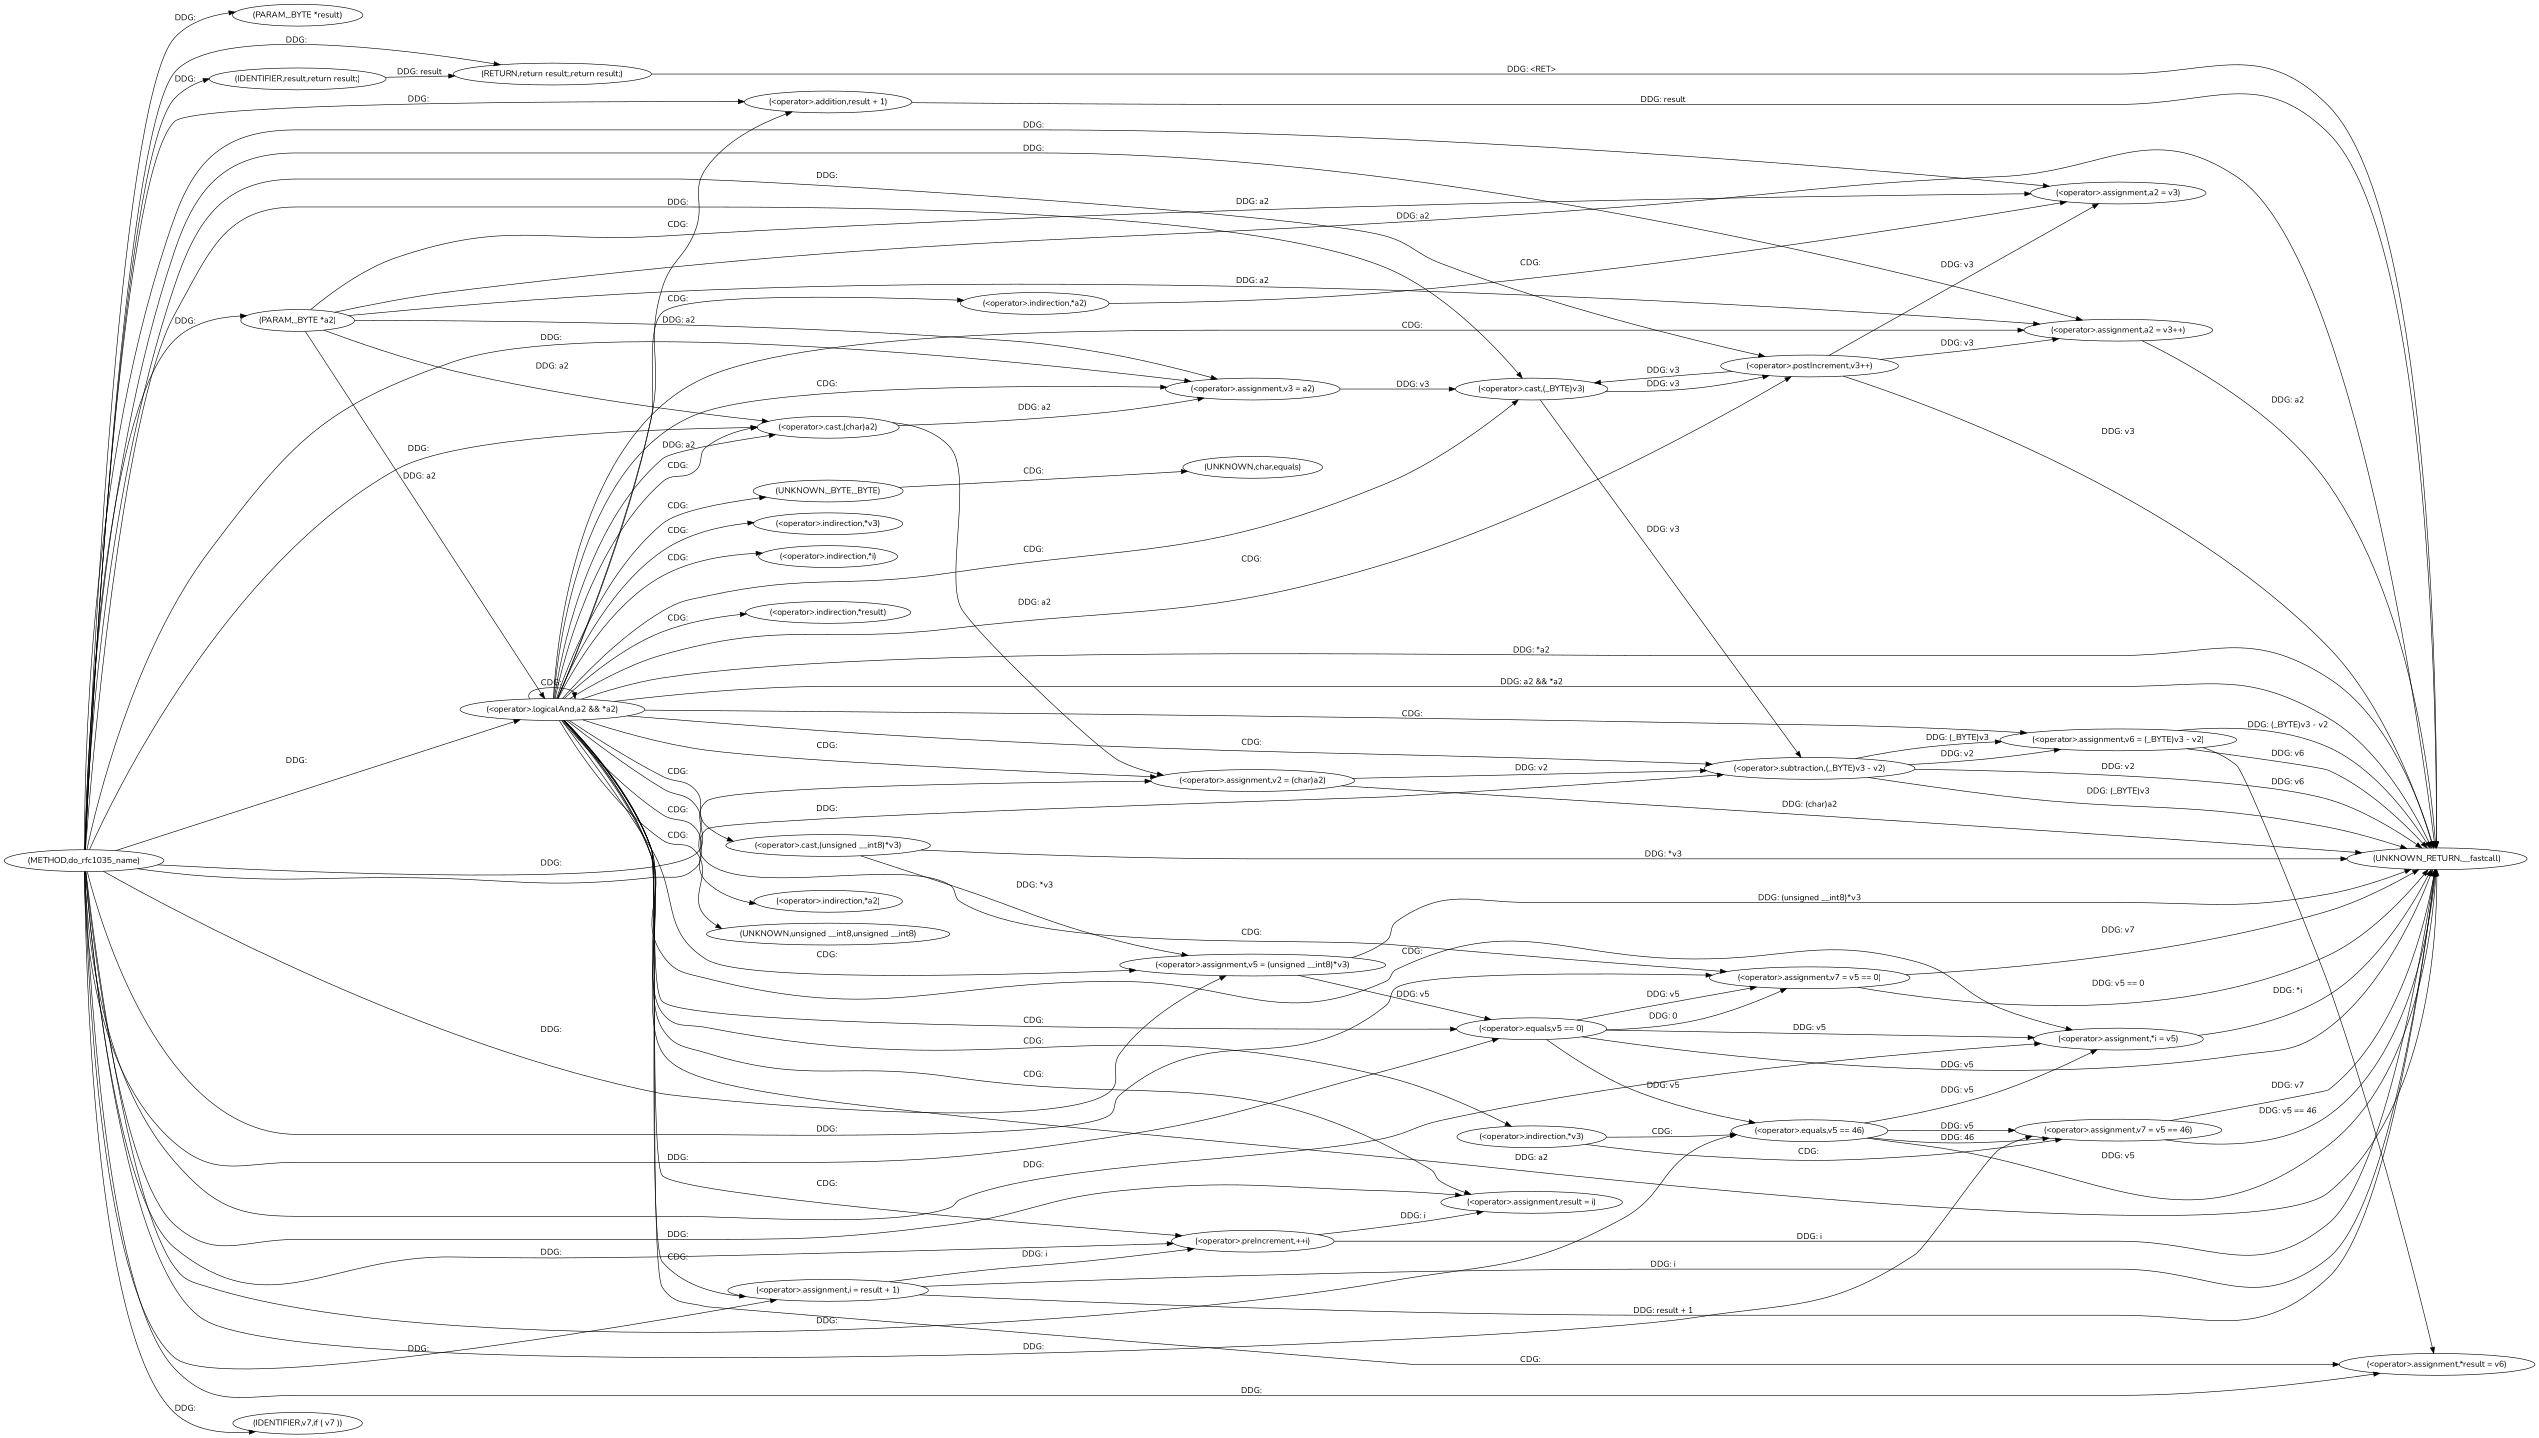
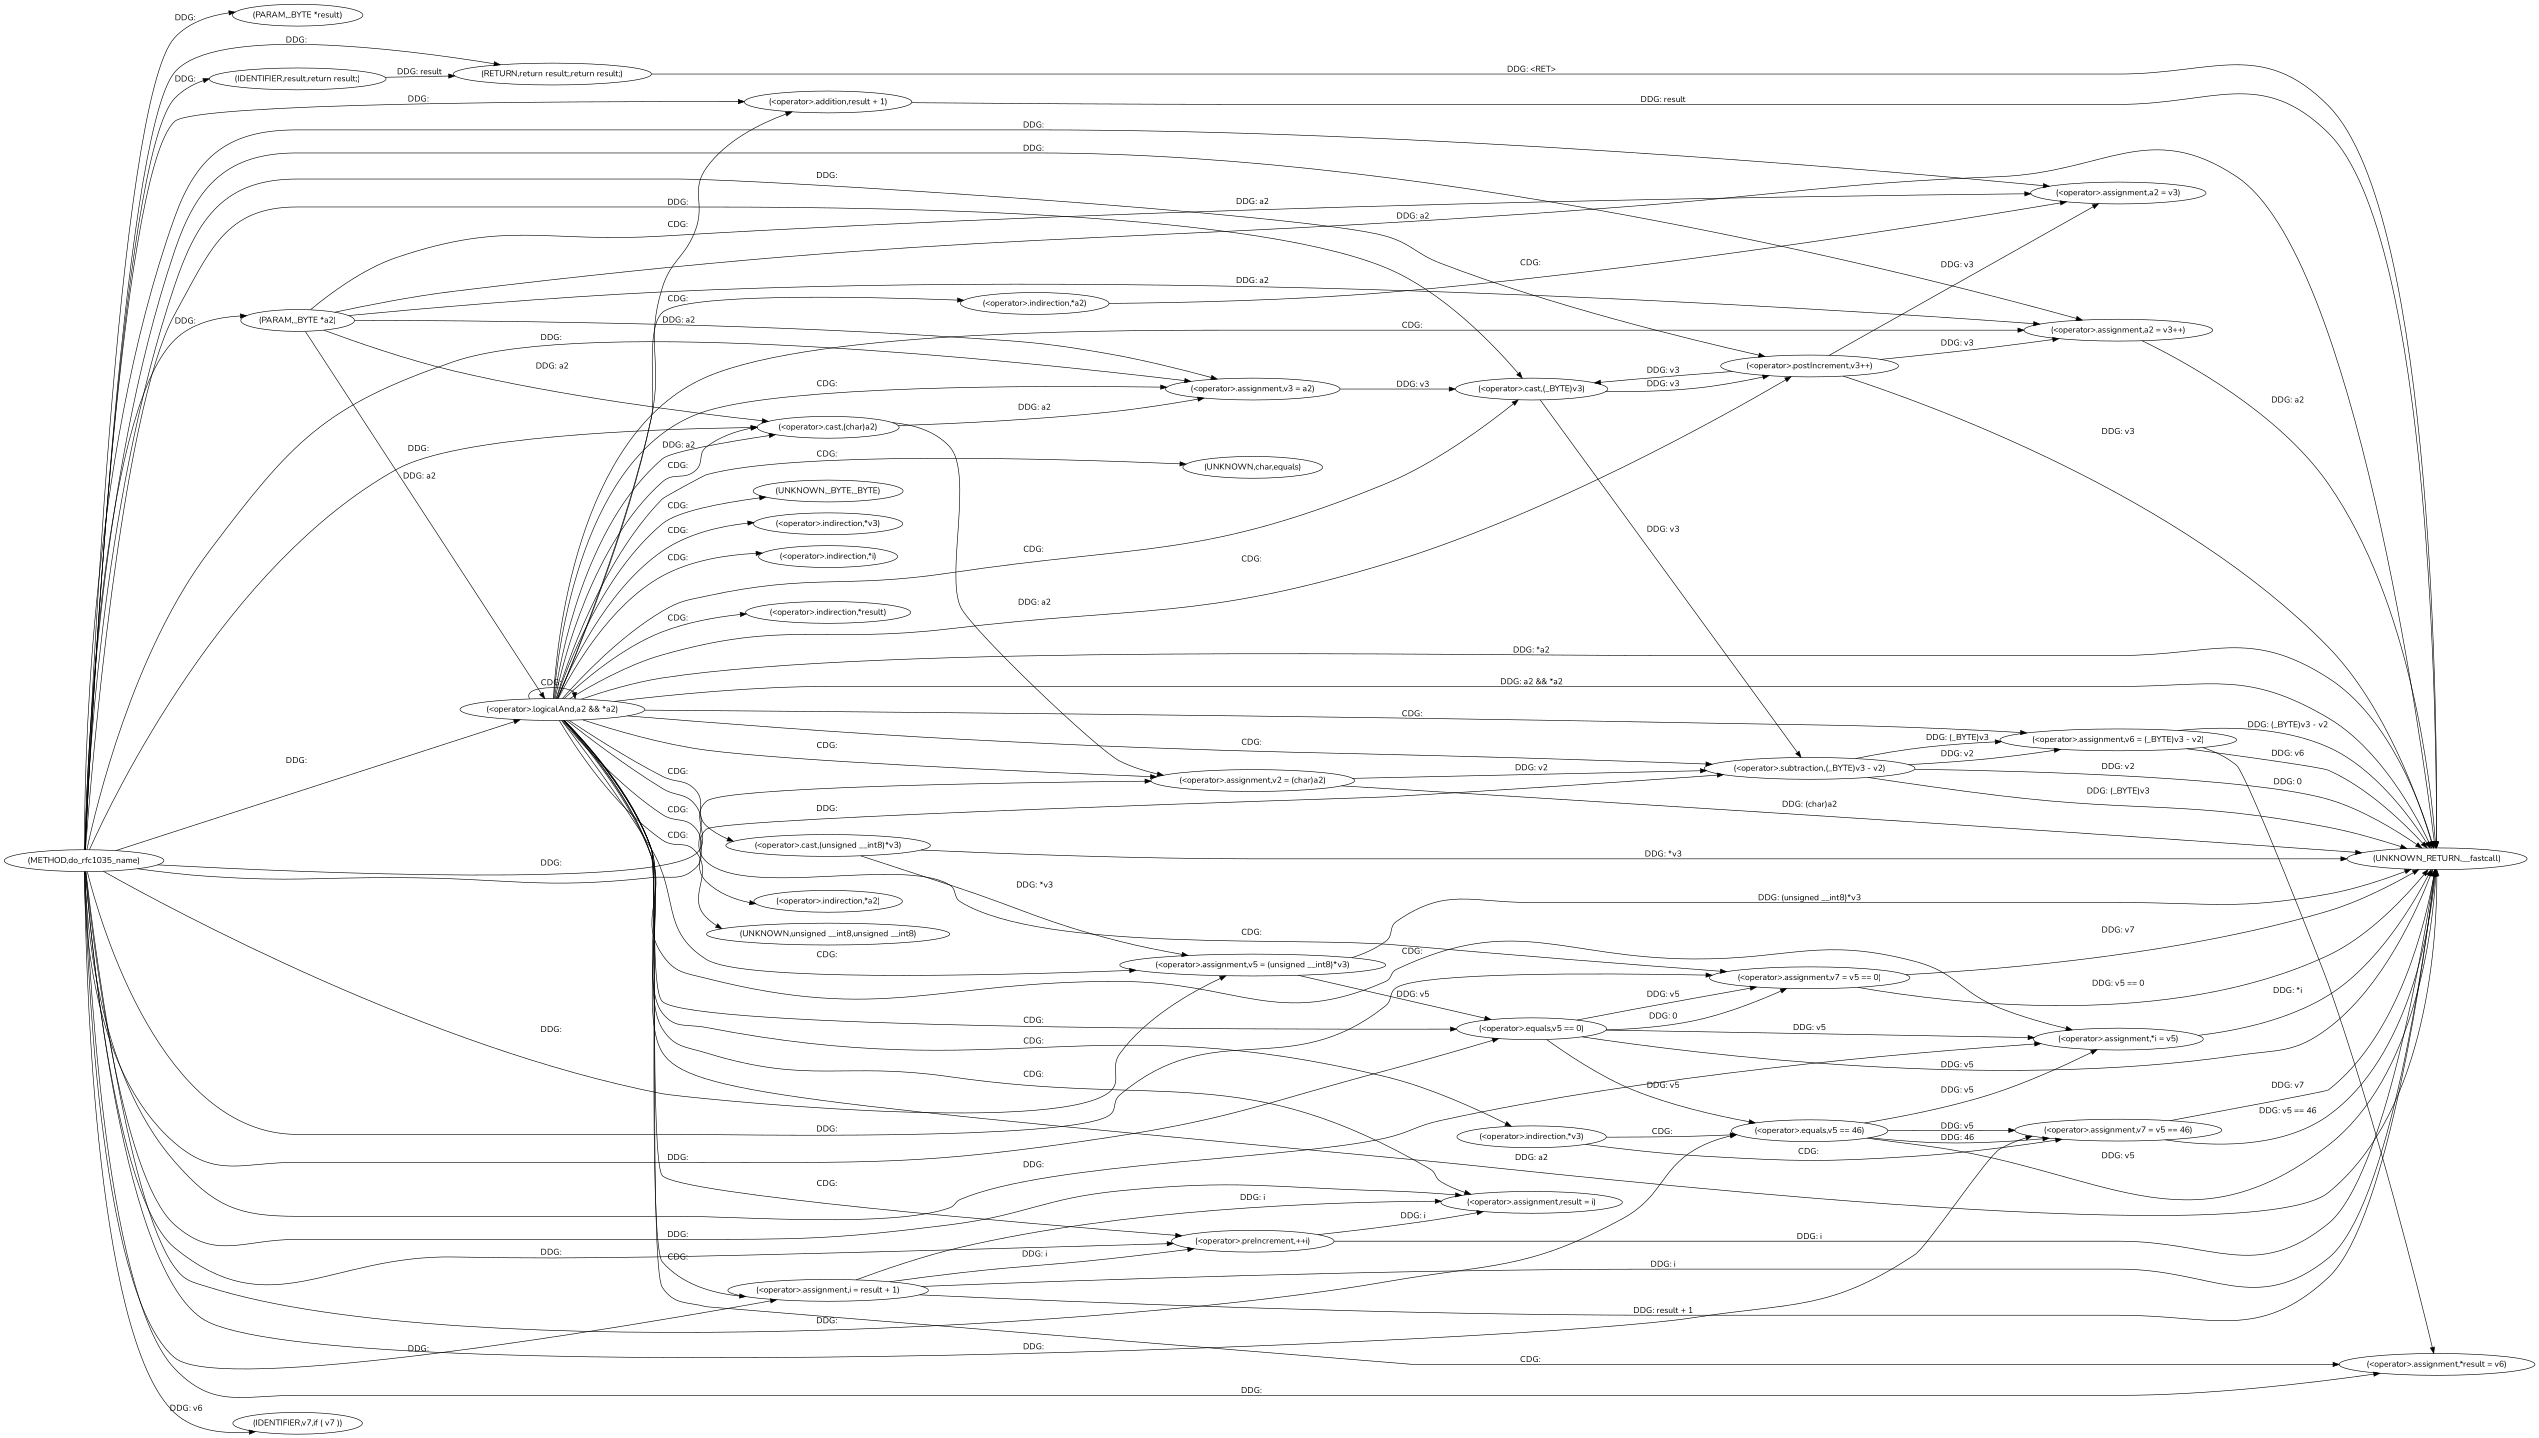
edge "(UNKNOWN,_BYTE,_BYTE)" -> "(UNKNOWN,char,equals)": now "(<operator>.logicalAnd,a2 && *a2)" -> "(UNKNOWN,char,equals)"
edge "(<operator>.assignment,v6 = (_BYTE)v3 - v2)" -> "(<operator>.assignment,*result = v6)": label "DDG: v6" -> "DDG: 0"
edge "(<operator>.assignment,i = result + 1)" -> "(<operator>.assignment,result = i)": added, label "DDG: i"
edge "(METHOD,do_rfc1035_name)" -> "(IDENTIFIER,v7,if ( v7 ))": label "DDG: " -> "DDG: v6"
